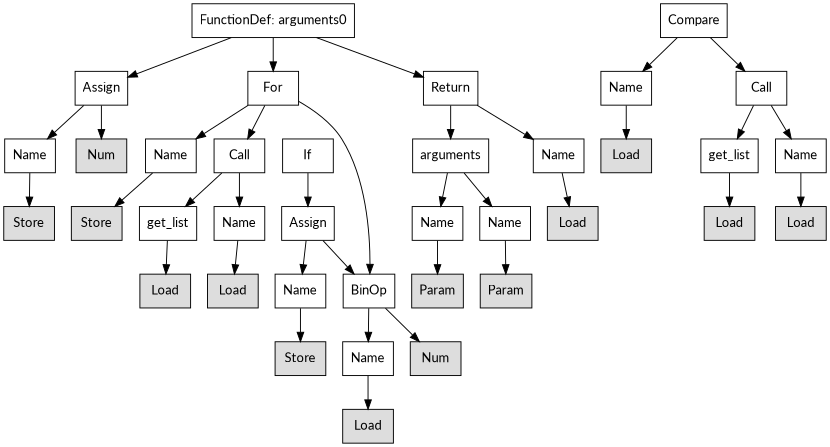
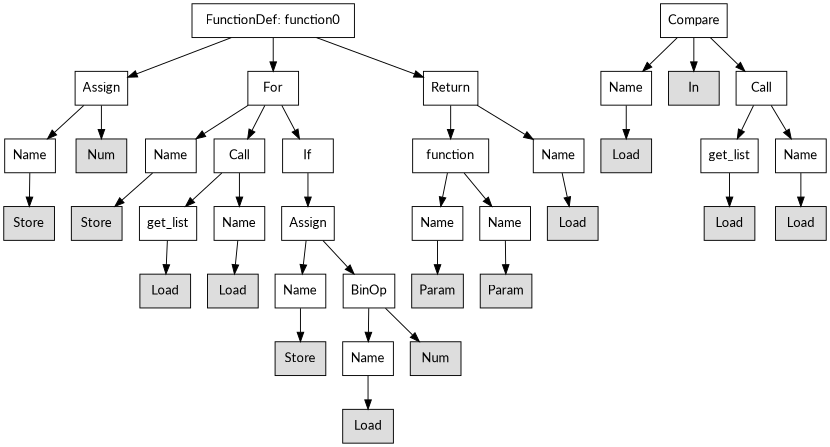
node "FunctionDef: arguments0": label "FunctionDef: arguments0" -> "FunctionDef: function0"
node "In": added
node "arguments": label "arguments" -> "function"
edge "For" -> "BinOp": now "For" -> "If"
